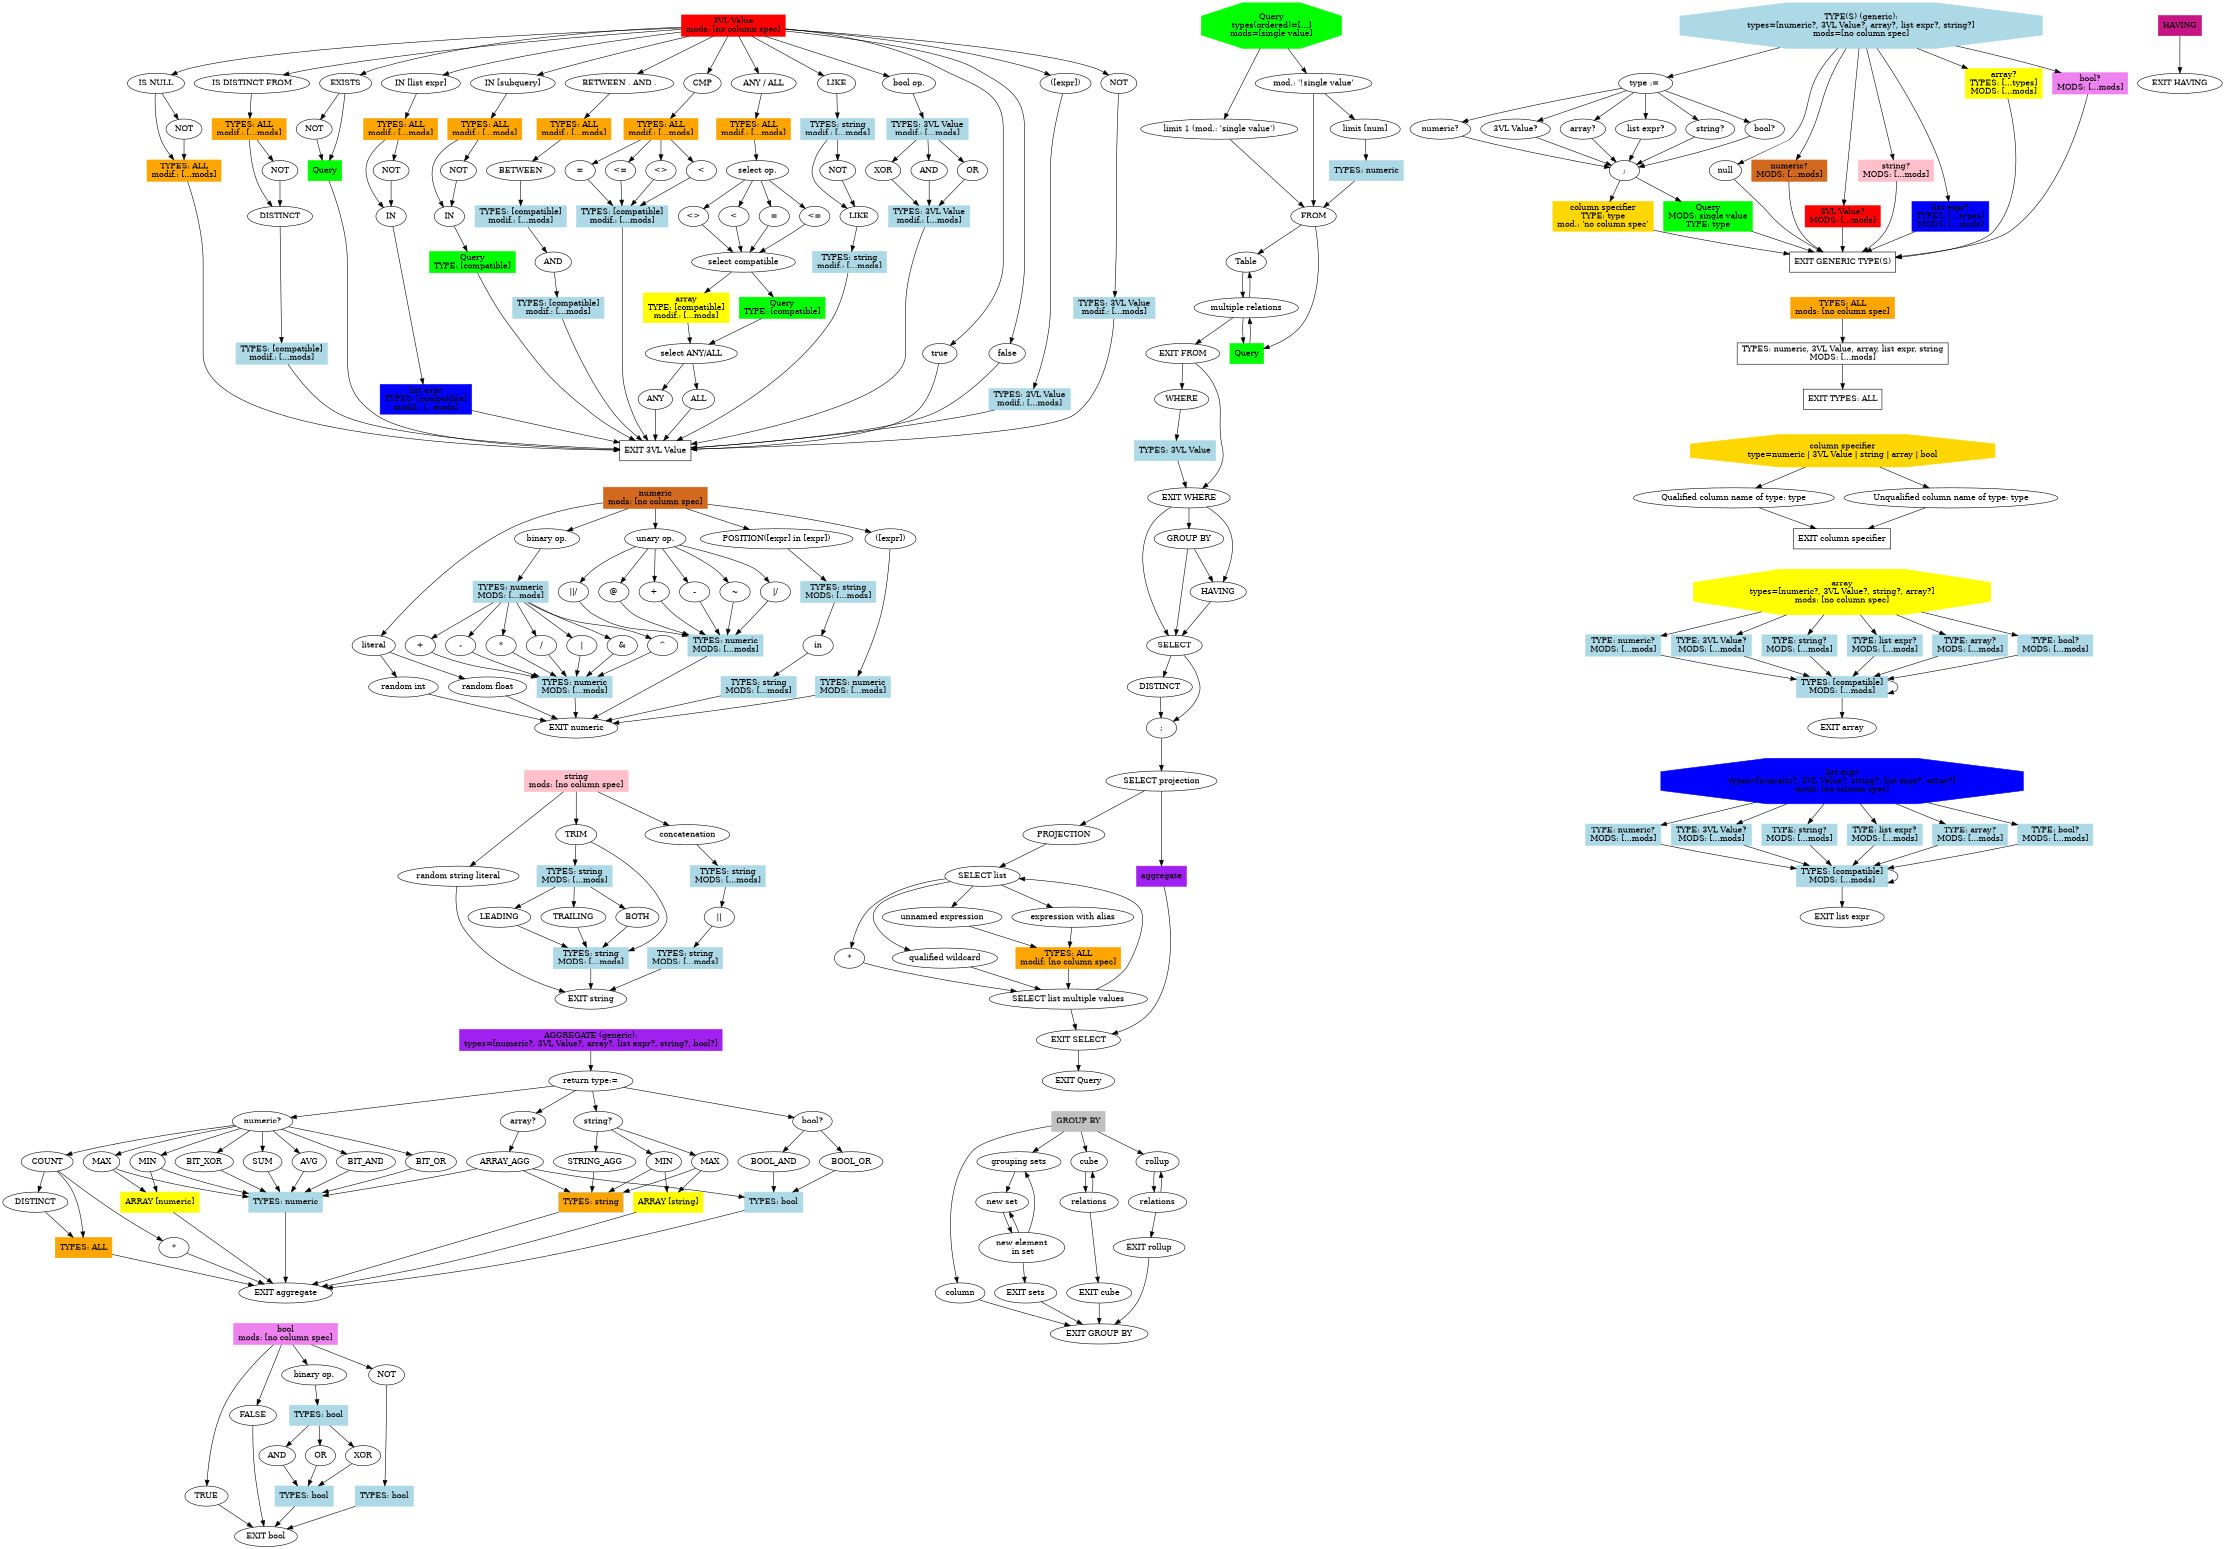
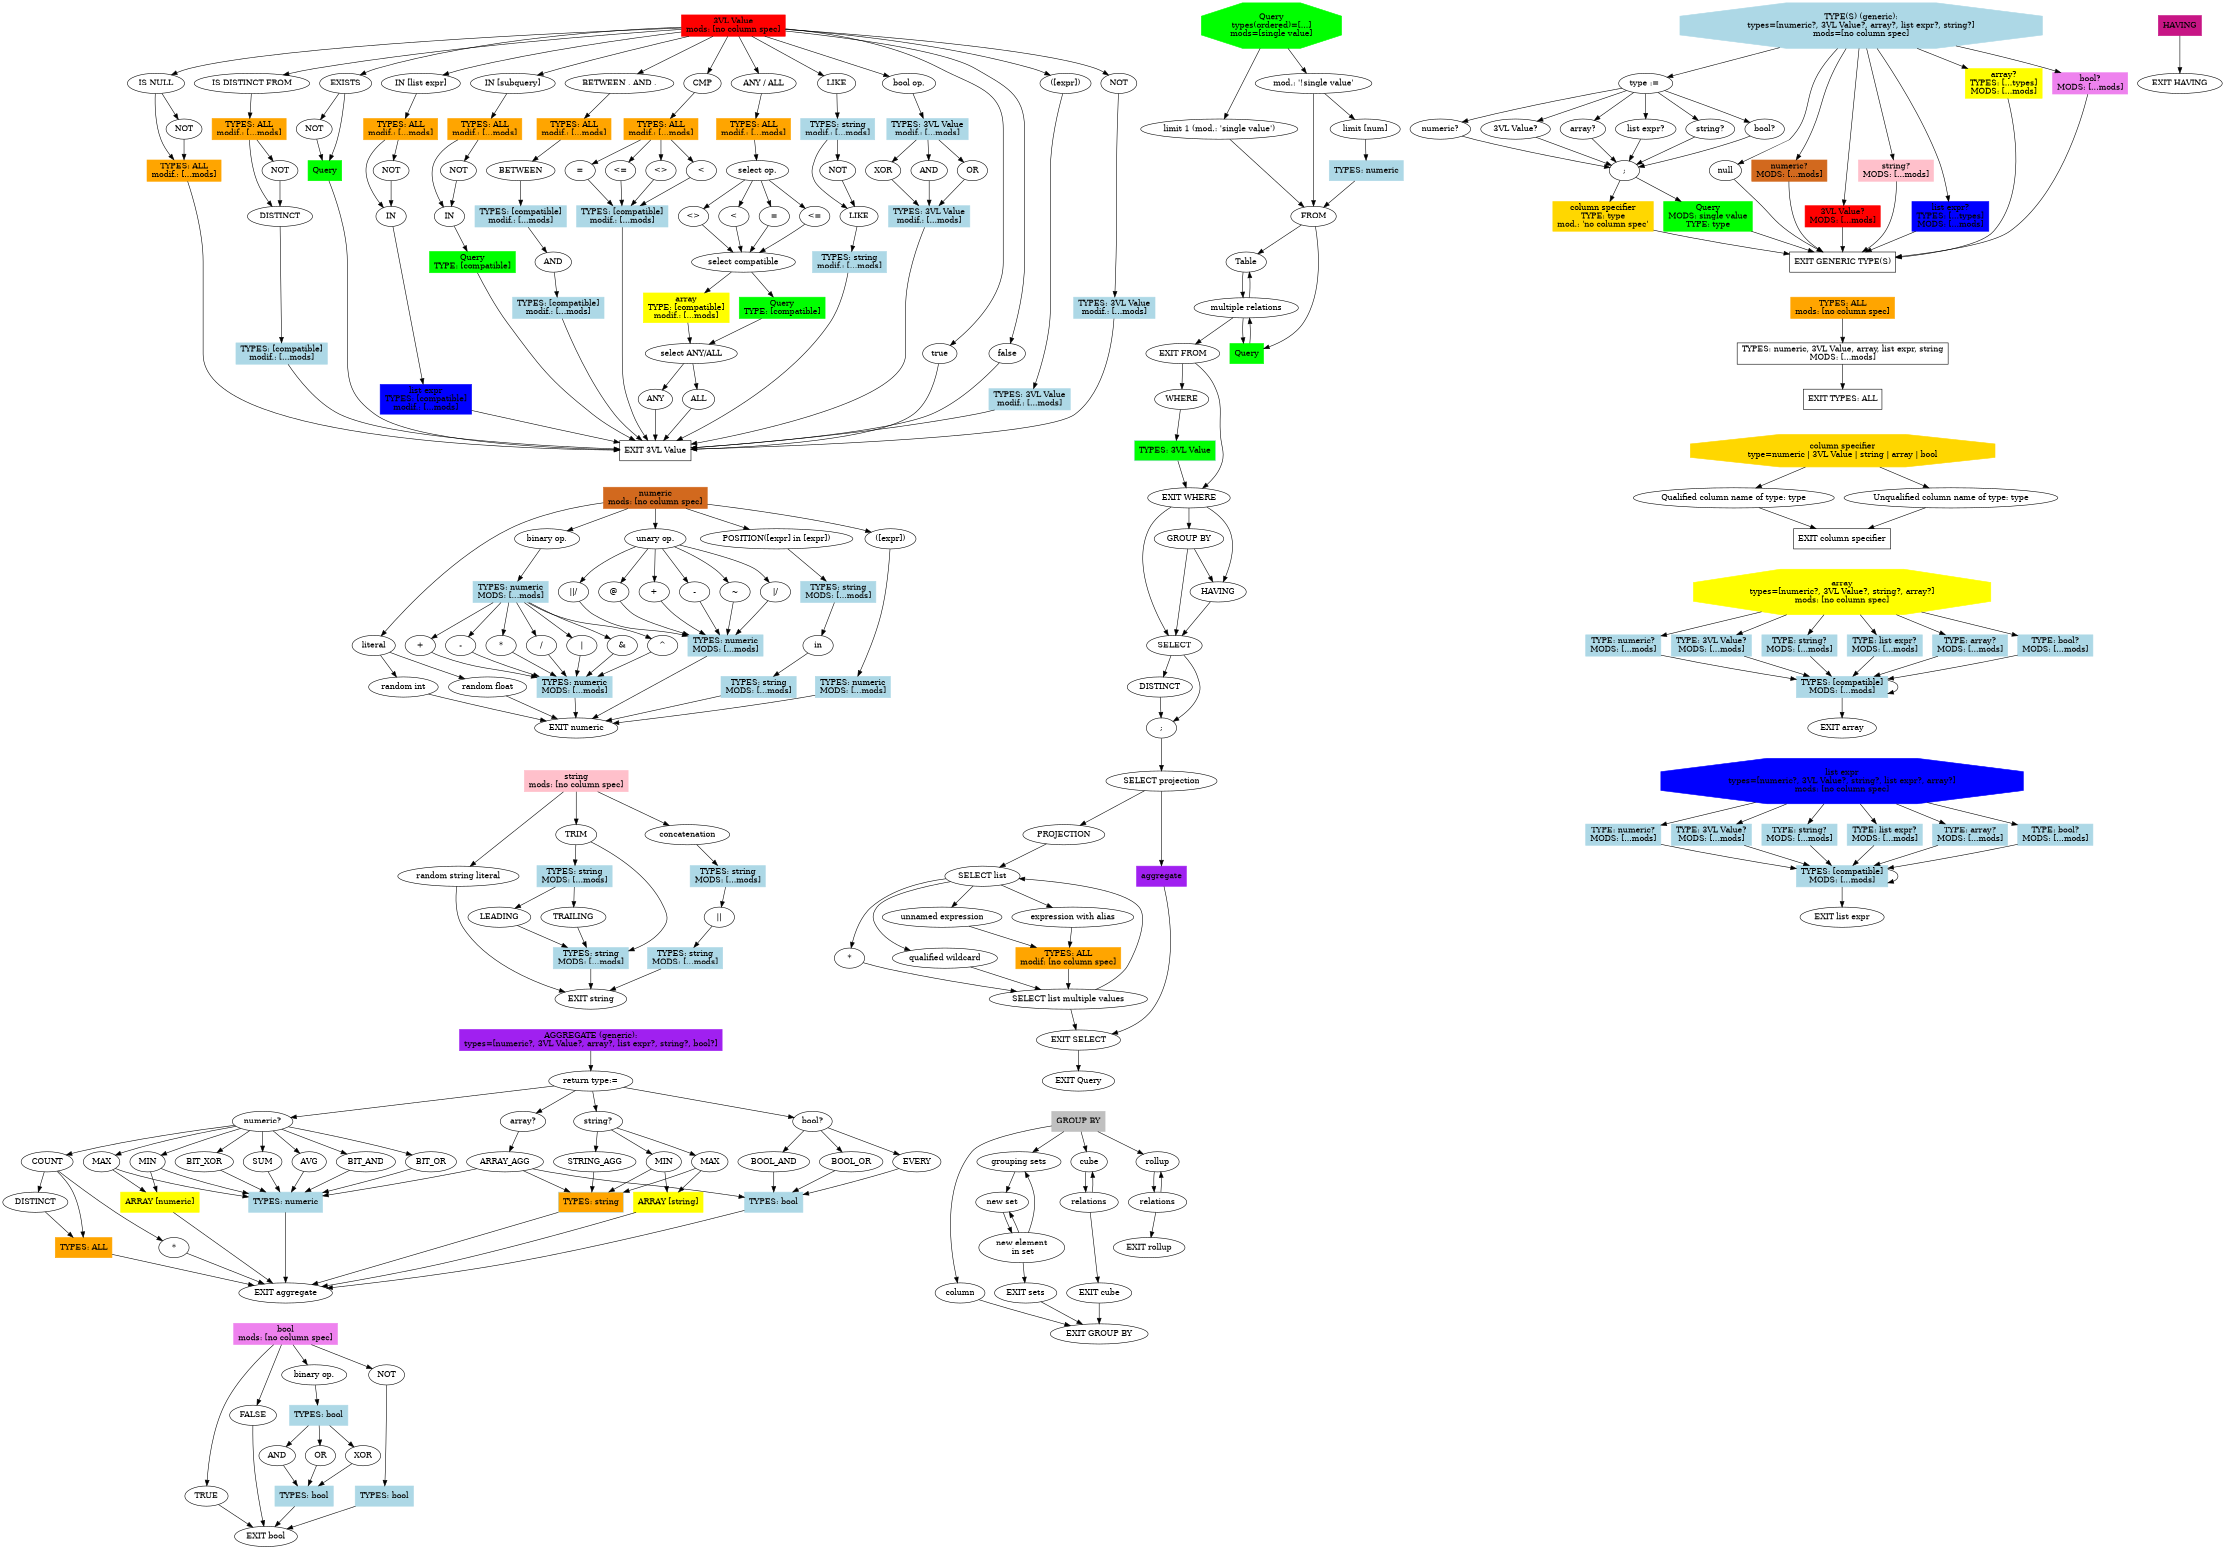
node "TYPES: 3VL Value": fillcolor lightblue -> green
node "BOTH": removed
node "EVERY": added
edge "EXIT rollup" -> "EXIT GROUP BY": removed
